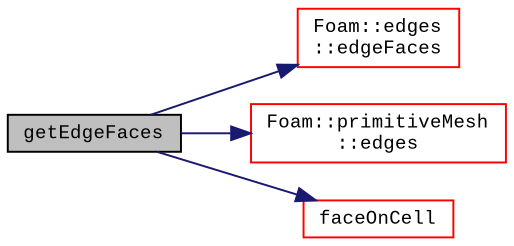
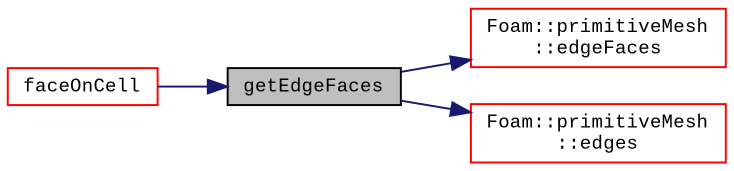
node "Foam::edges ::edgeFaces": label "Foam::edges ::edgeFaces" -> "Foam::primitiveMesh ::edgeFaces"
edge "getEdgeFaces" -> "faceOnCell": reversed
